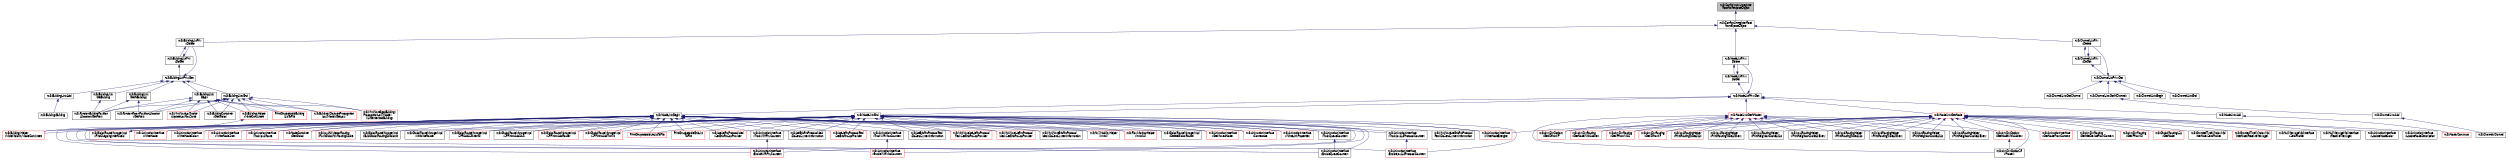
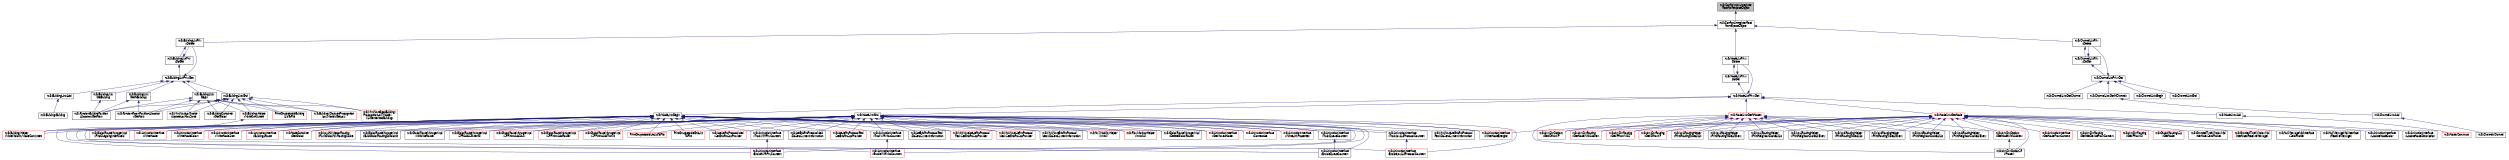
edge "ns3::NodeList::Begin" -> "ns3::GlobalRouteManagerImpl ::FindOutgoingInterfaceId": reversed
edge "ns3::Ipv4NixVectorRouting ::FlushGlobalNixRoutingCache" -> "ns3::NodeList::End": added
edge "ns3::AnimationInterface ::TrackWifiMacCounters" -> "ns3::NodeList::End": added
node "ns3::AnimationInterface ::TrackIpv4Route": label "ns3::AnimationInterface ::TrackIpv4Route" -> "ns3::AnimationInterface ::Building4Route"
node "ns3::GlobalRouteManagerImpl ::SPFIntraAddStub": color black -> red
